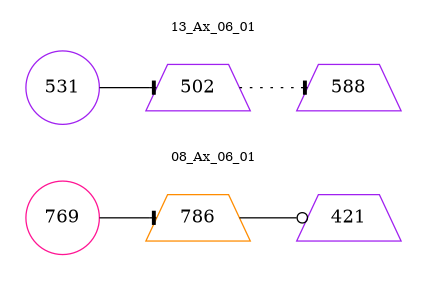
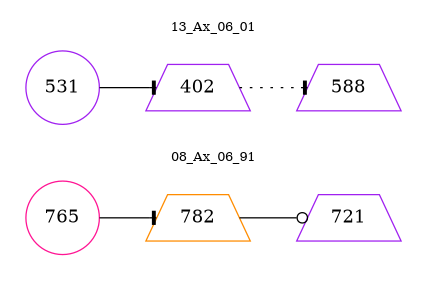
node "502": label "502" -> "402"
cluster "08_Ax_06_01": label "08_Ax_06_01" -> "08_Ax_06_91"
node "769": label "769" -> "765"
node "786": label "786" -> "782"
node "421": label "421" -> "721"
